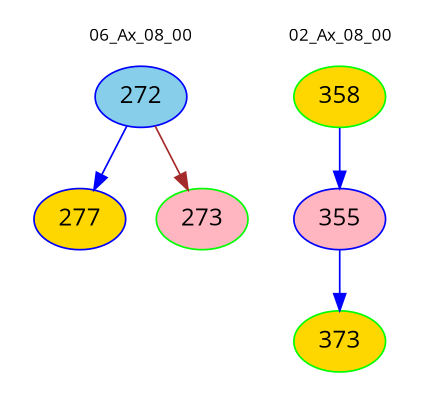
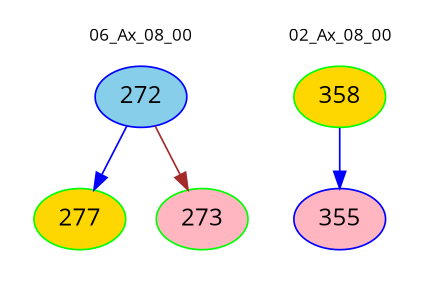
node "277": color blue -> green
node "373": removed
